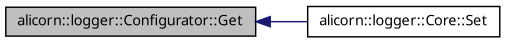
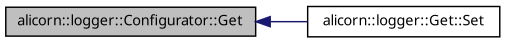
node "alicorn::logger::Core::Set": label "alicorn::logger::Core::Set" -> "alicorn::logger::Get::Set"
